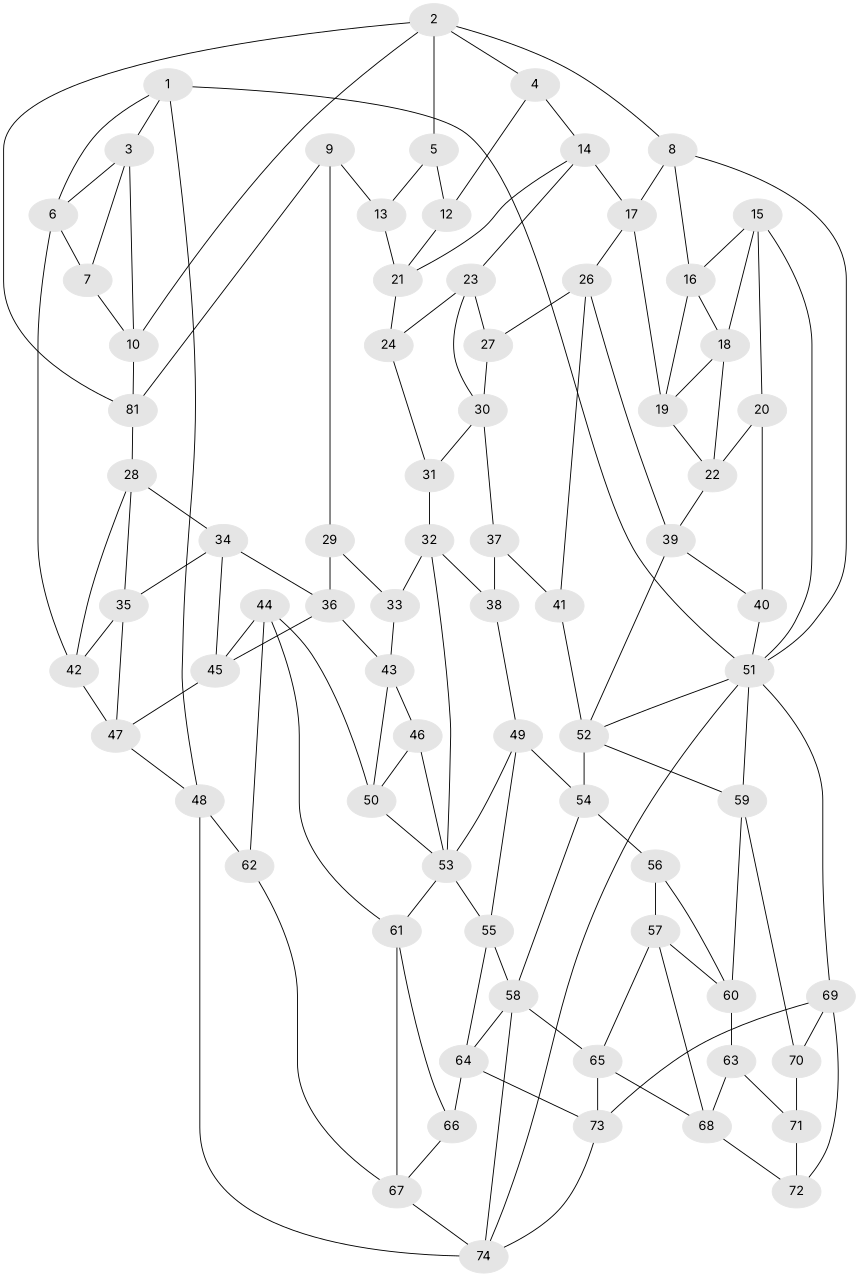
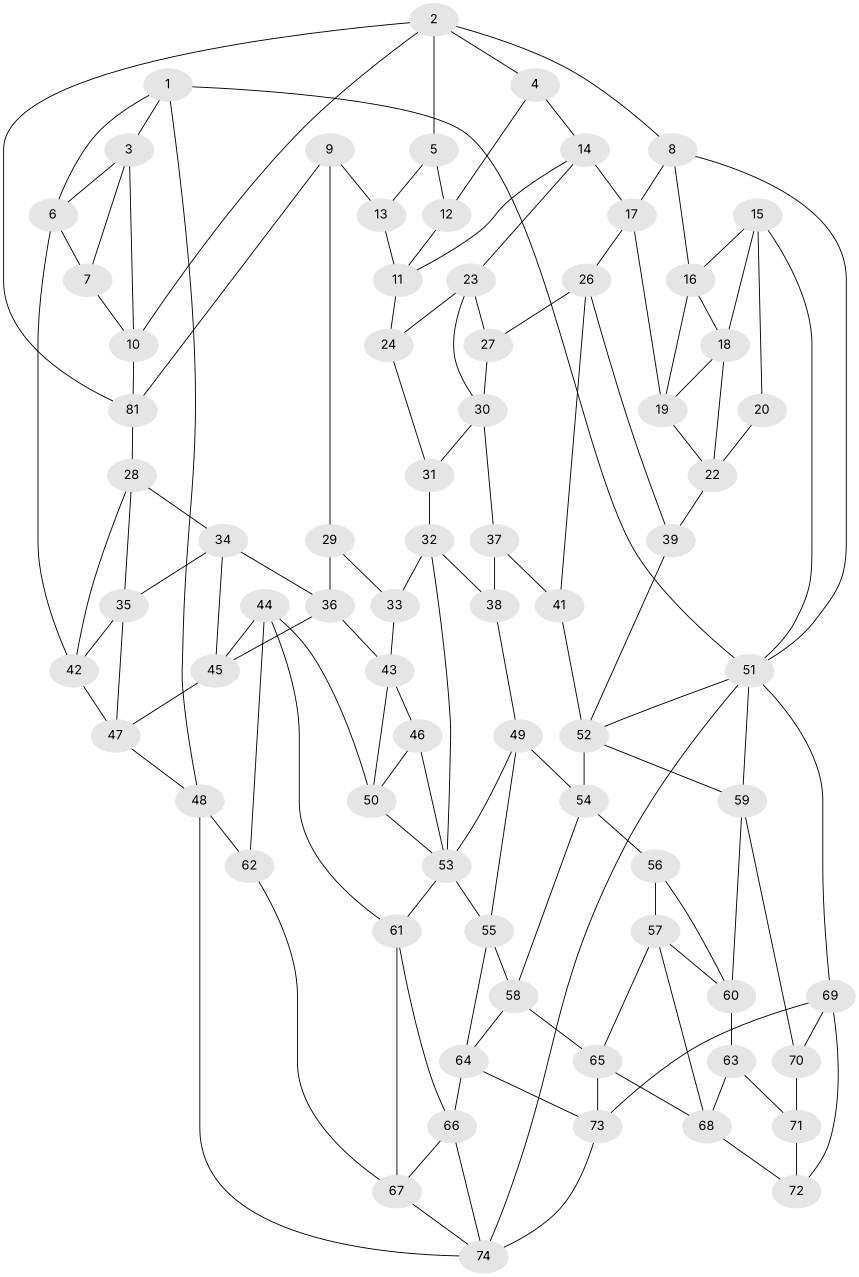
node "21": label "21" -> "11"
node "40": removed
edge "58" -- "74": now "66" -- "74"
